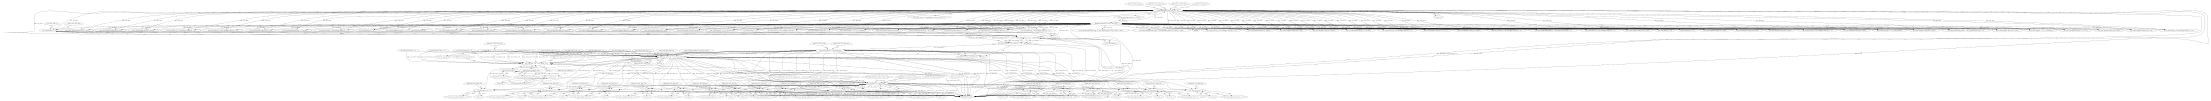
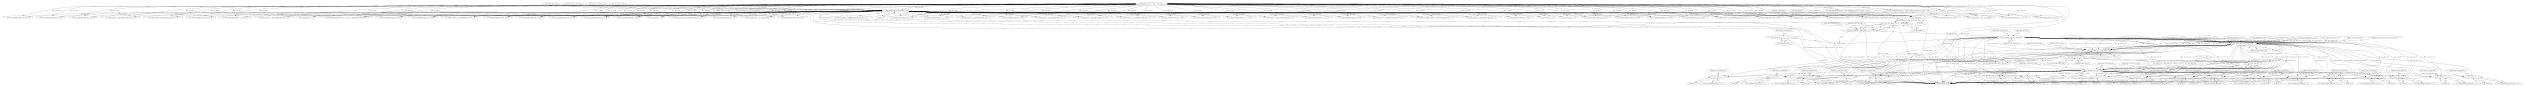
edge "(Call,memcmp(mus_data, mus_hdr, 4))" -> "(Call,mus_data[mus_data_ofs++] & 0x7f)": now "(Call,mus_data_ofs++)" -> "(Call,mus_data[mus_data_ofs++] & 0x7f)"
edge "(Call,memcmp(mus_data, mus_hdr, 4))" -> "(Call,(mus_data[5] << 8) | mus_data[4])": removed, label "DDG: mus_data"
edge "(Call,mus_data[mus_data_ofs] & 0x80)" -> "(MethodParameterIn,uint8_t *mus_data)": reversed
